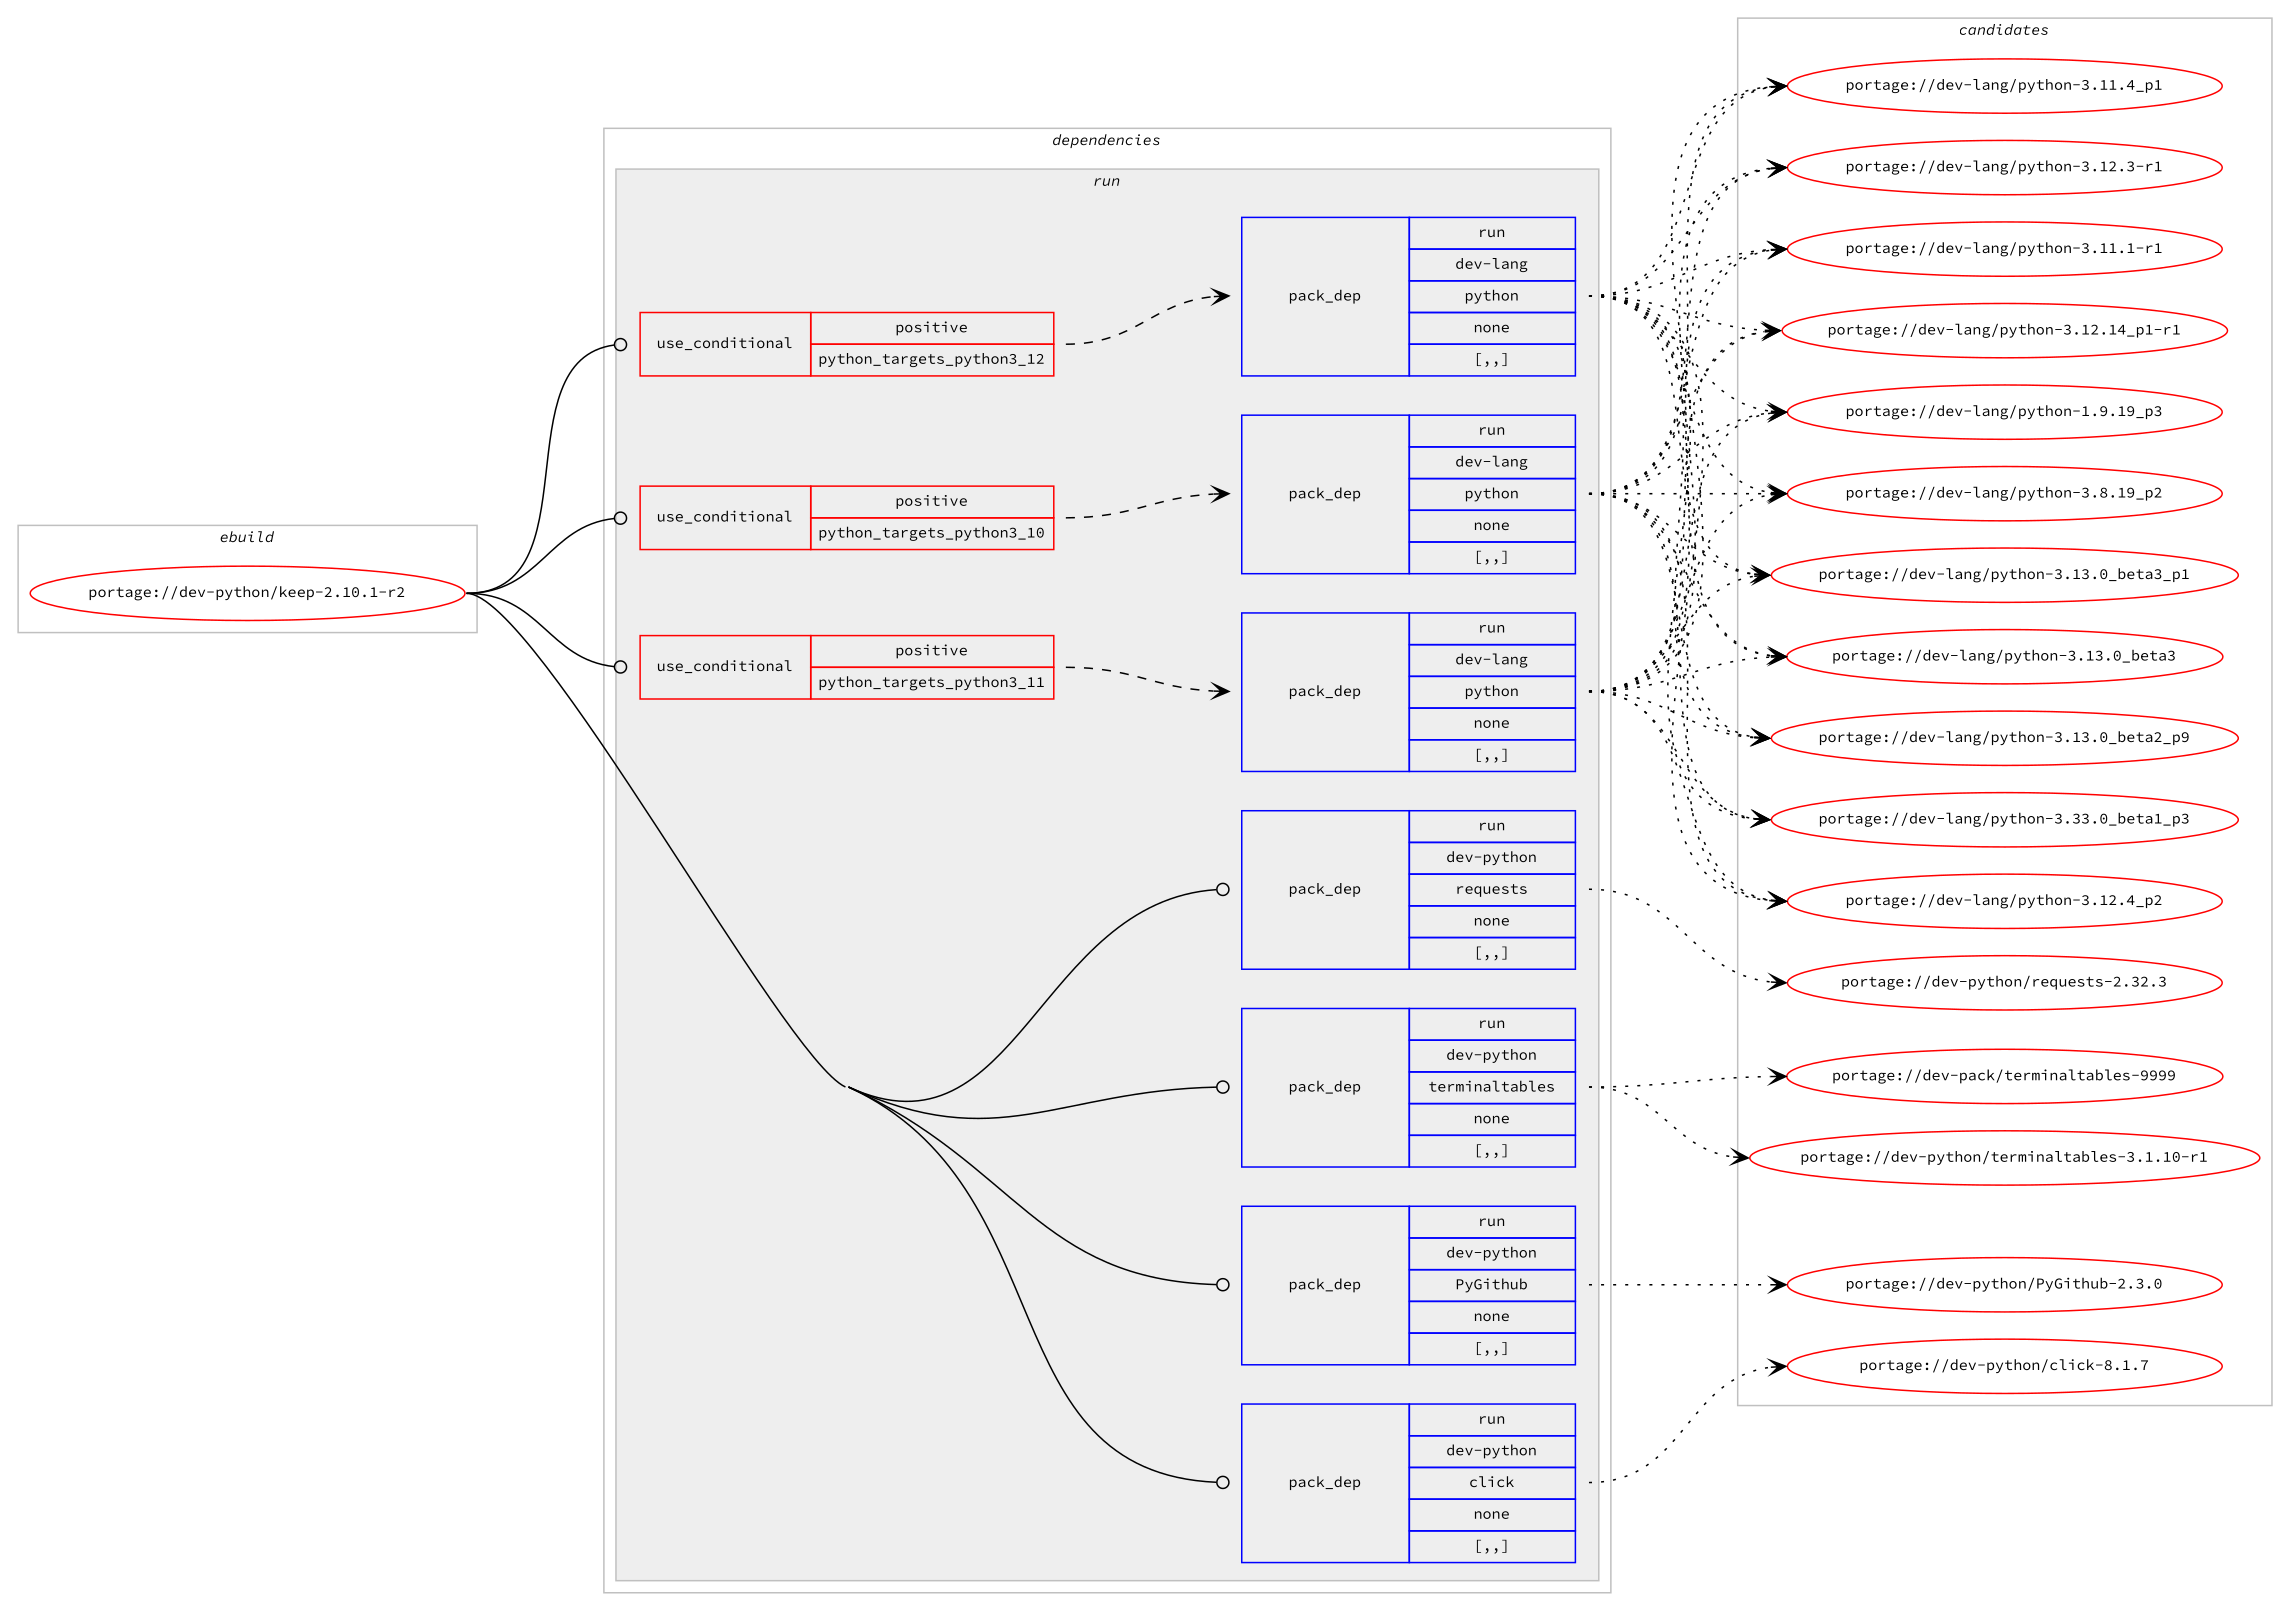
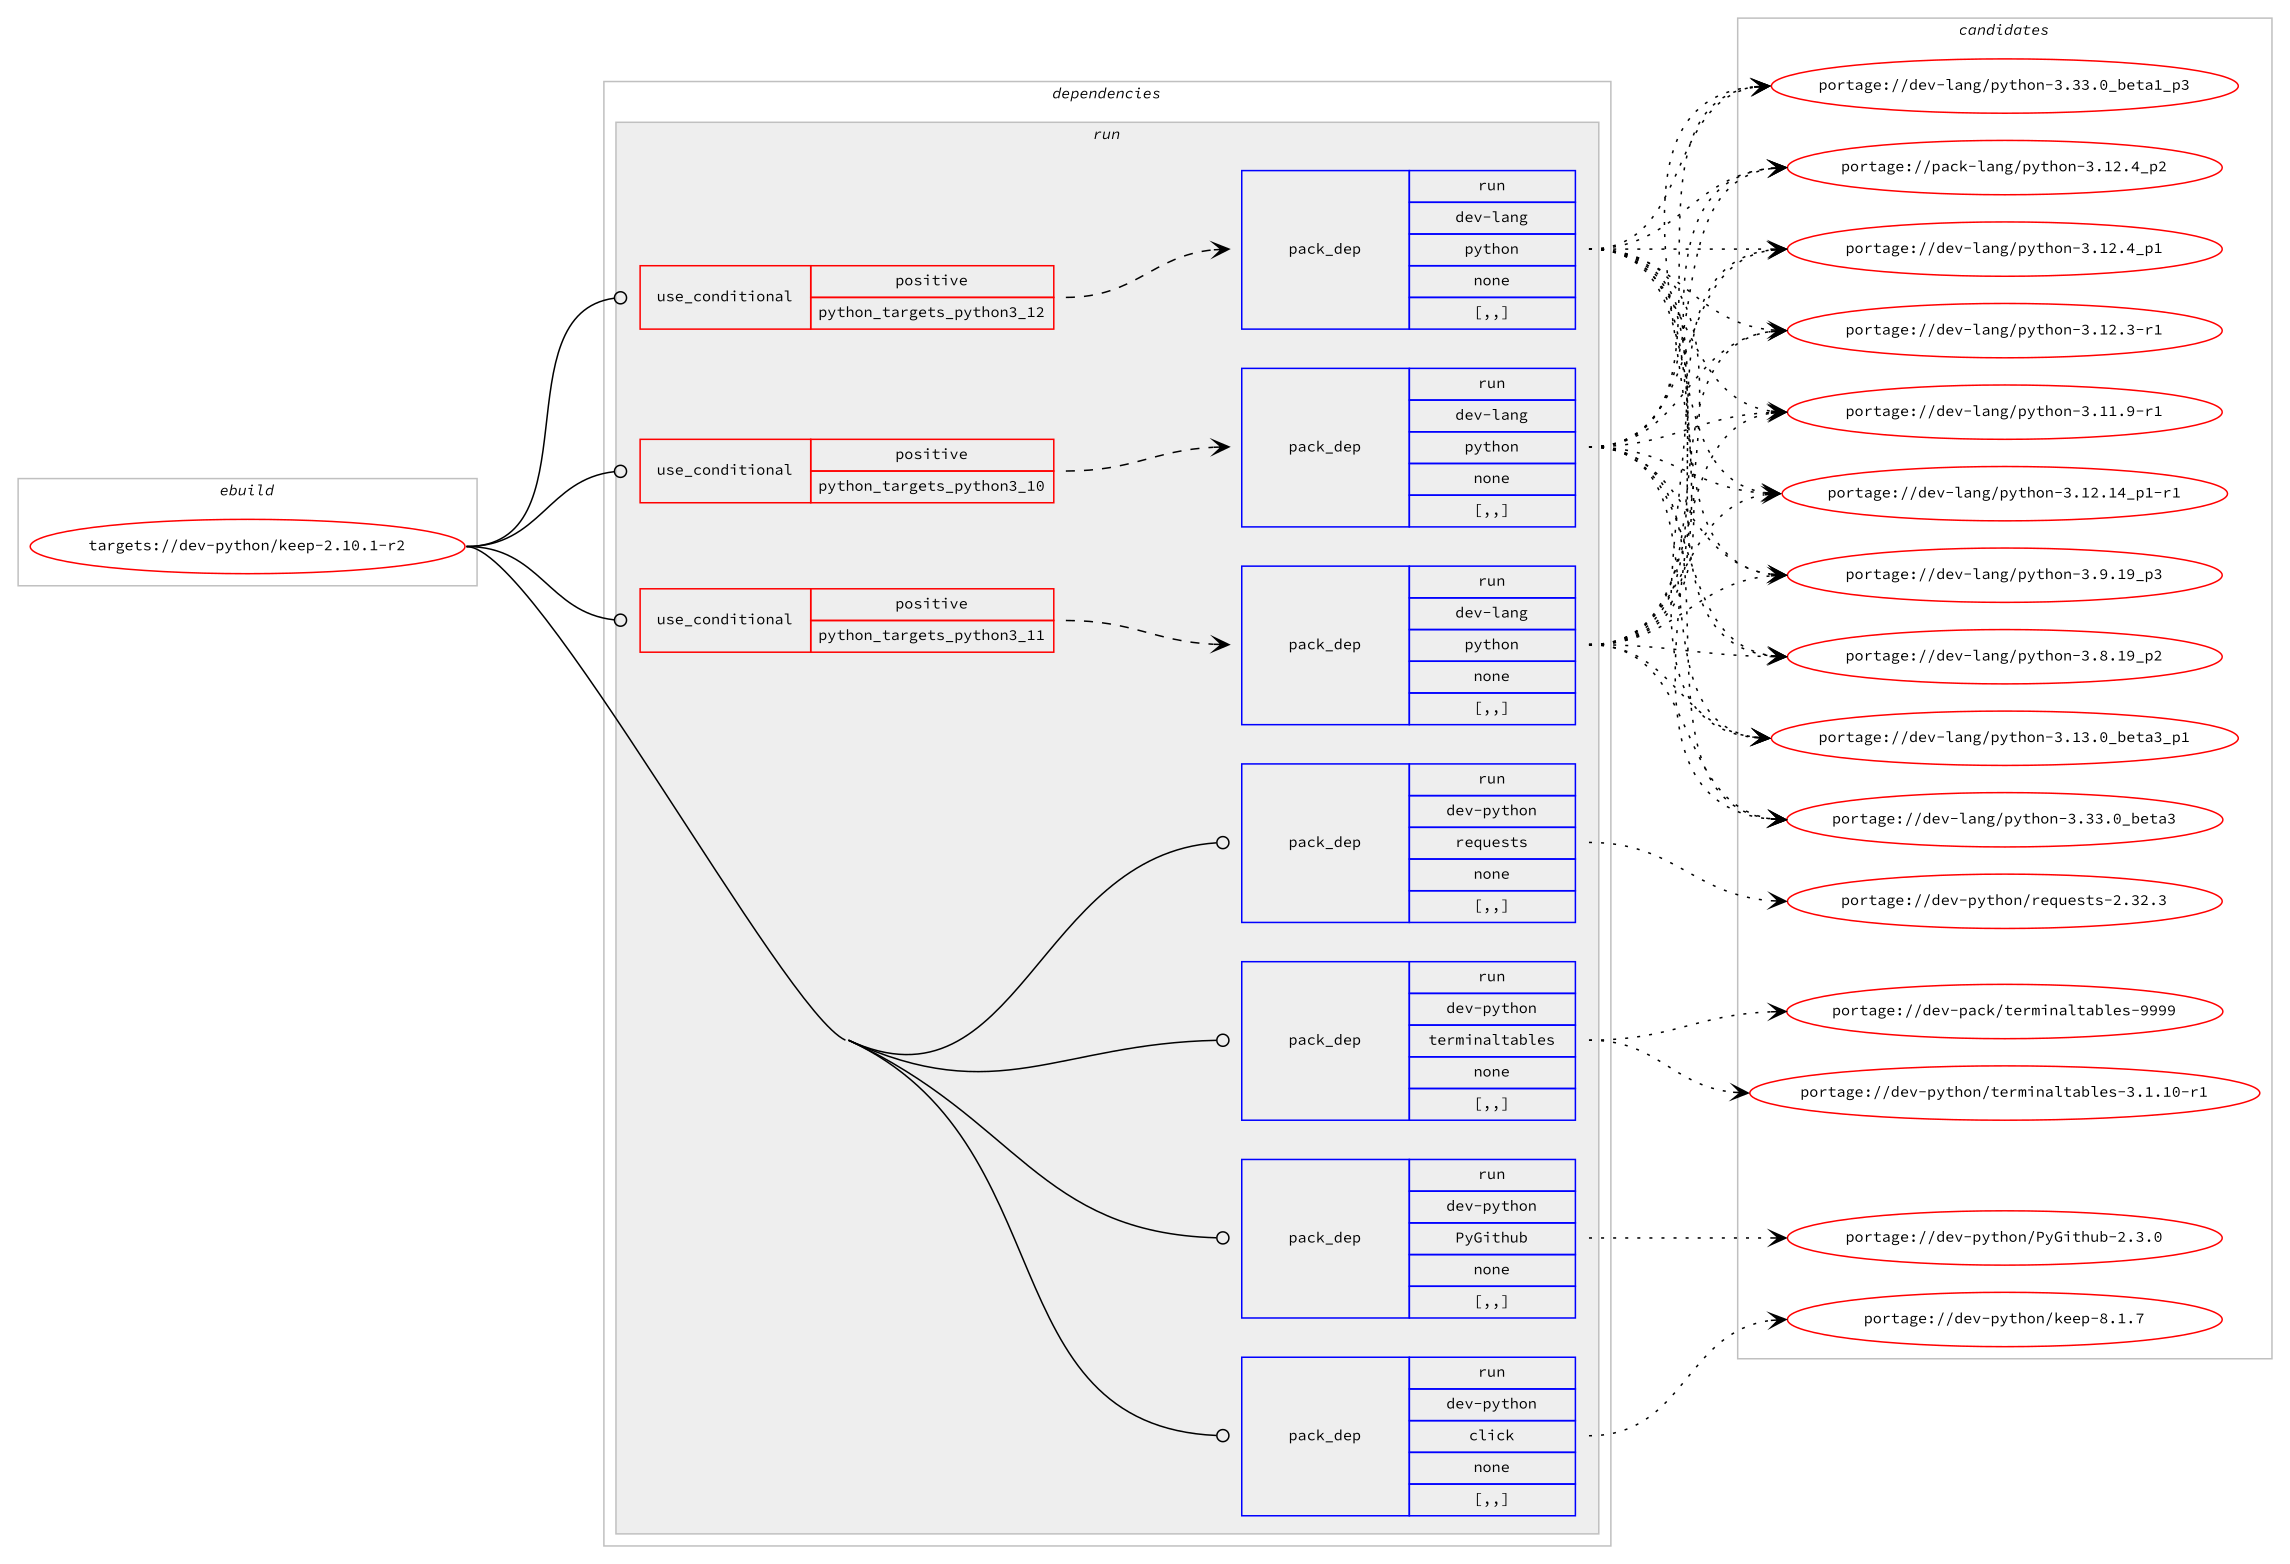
node "portage://dev-lang/python-3.11.4_p1": label "portage://dev-lang/python-3.11.4_p1" -> "portage://dev-lang/python-3.12.4_p1"
node "portage://dev-lang/python-3.11.1-r1": label "portage://dev-lang/python-3.11.1-r1" -> "portage://dev-lang/python-3.11.9-r1"
node "portage://dev-lang/python-1.9.19_p3": label "portage://dev-lang/python-1.9.19_p3" -> "portage://dev-lang/python-3.9.19_p3"
node "portage://dev-python/keep-2.10.1-r2": label "portage://dev-python/keep-2.10.1-r2" -> "targets://dev-python/keep-2.10.1-r2"
node "portage://dev-lang/python-3.13.0_beta3": label "portage://dev-lang/python-3.13.0_beta3" -> "portage://dev-lang/python-3.33.0_beta3"
node "portage://dev-lang/python-3.13.0_beta2_p9": removed
node "portage://dev-lang/python-3.12.4_p2": label "portage://dev-lang/python-3.12.4_p2" -> "portage://pack-lang/python-3.12.4_p2"
node "portage://dev-python/click-8.1.7": label "portage://dev-python/click-8.1.7" -> "portage://dev-python/keep-8.1.7"
